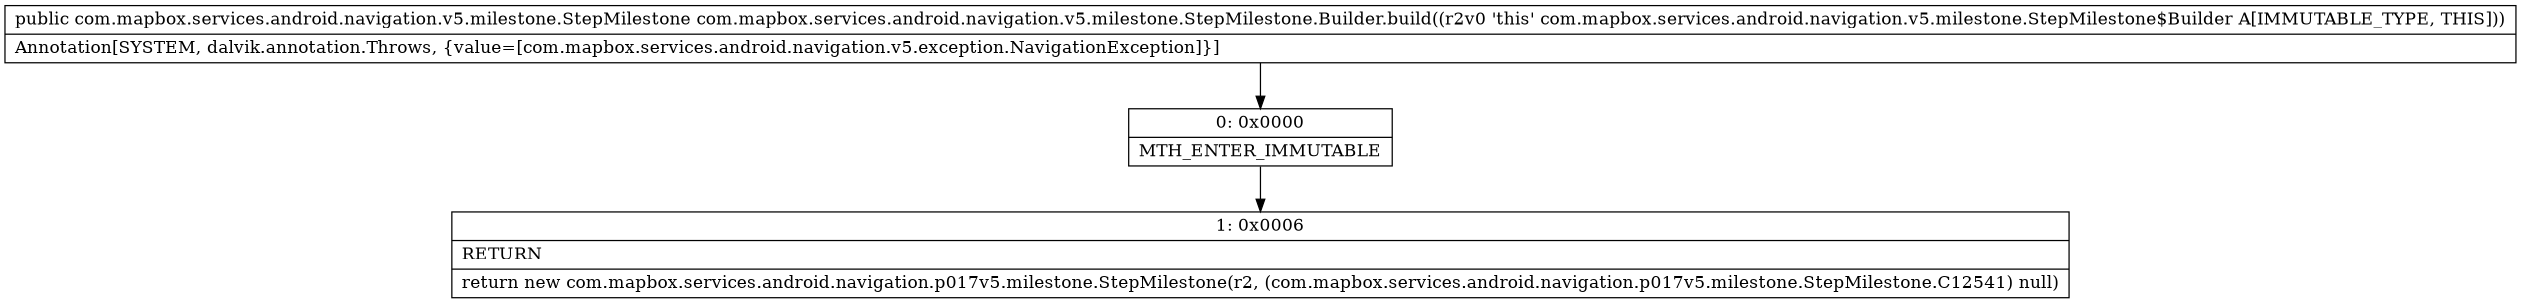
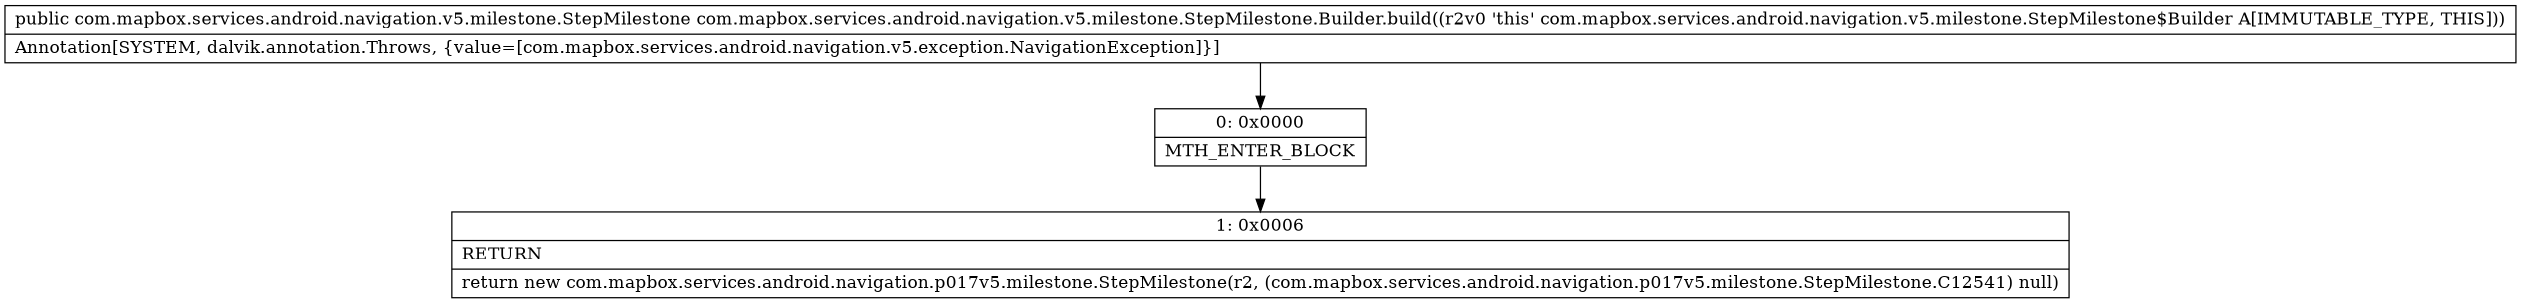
node "0: 0x0000": text "MTH_ENTER_IMMUTABLE" -> "MTH_ENTER_BLOCK"
